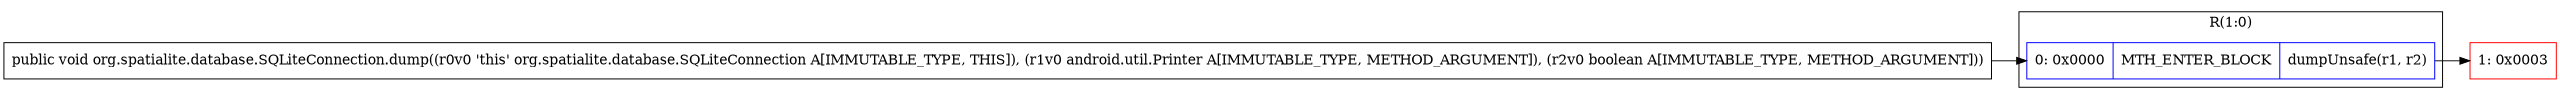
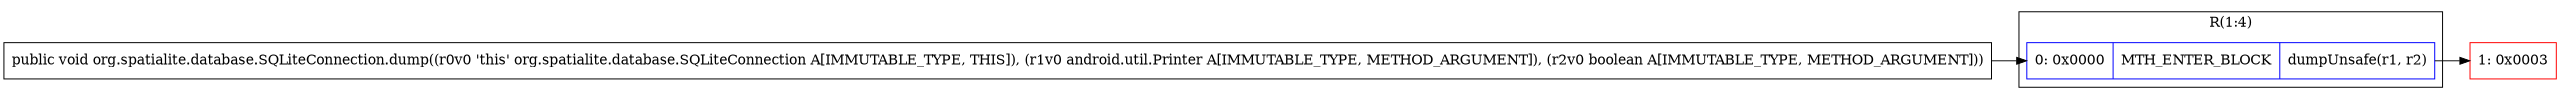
cluster "R(1:0)": label "R(1:0)" -> "R(1:4)"
